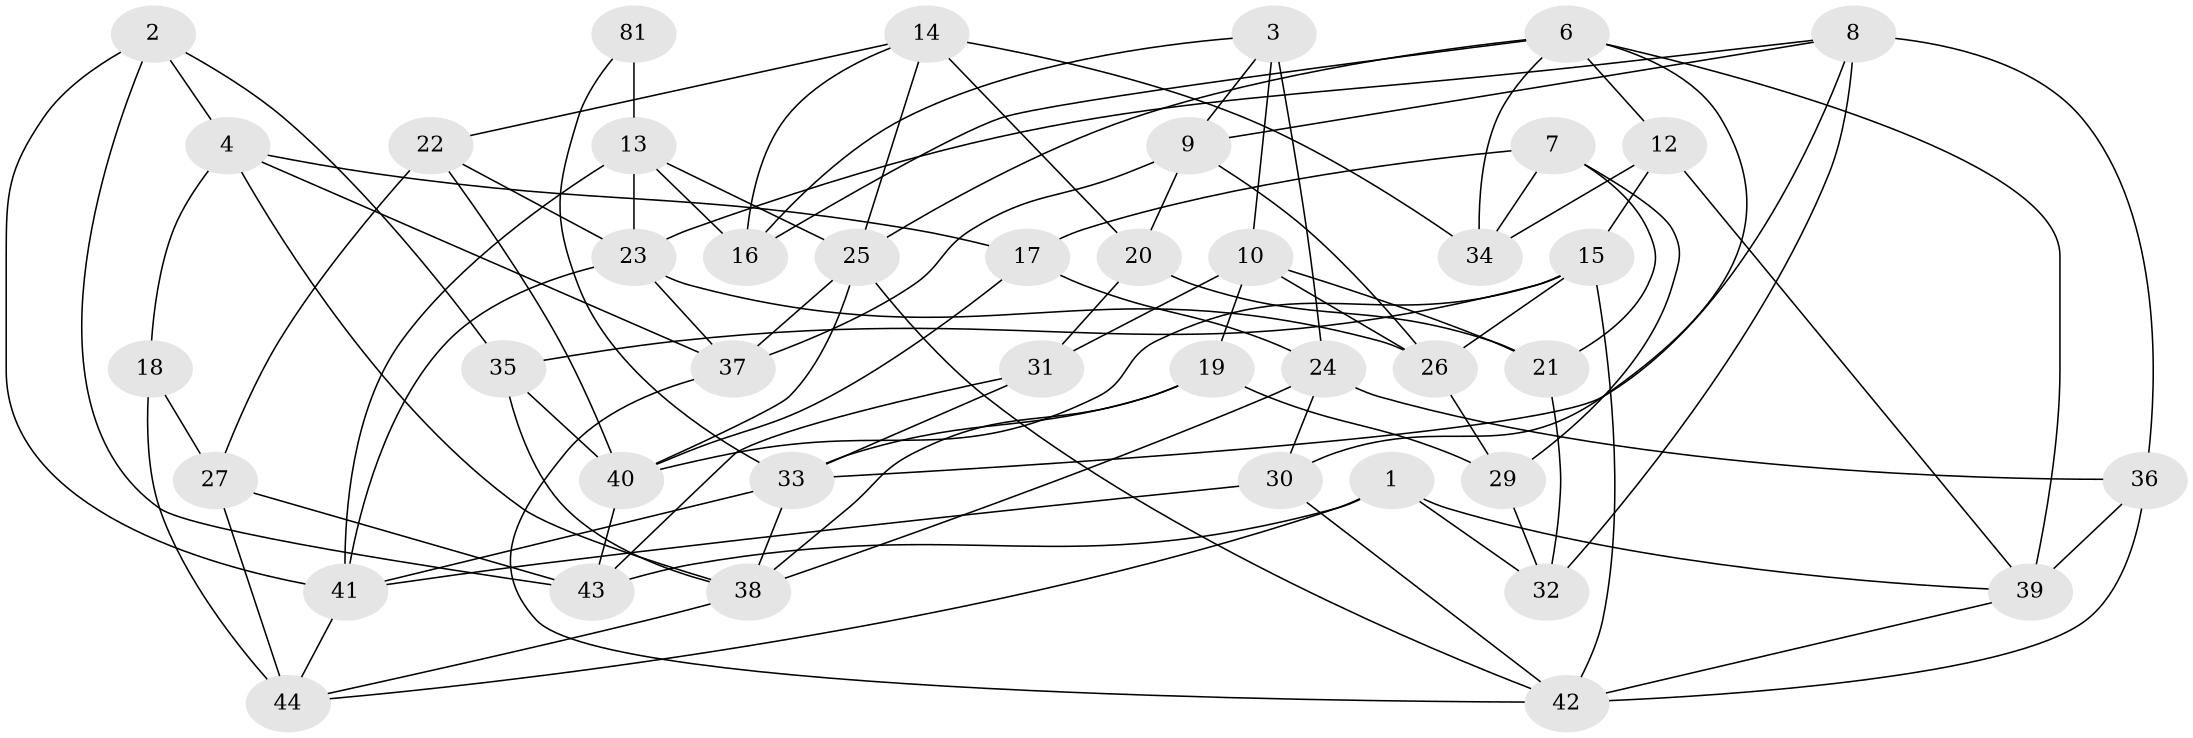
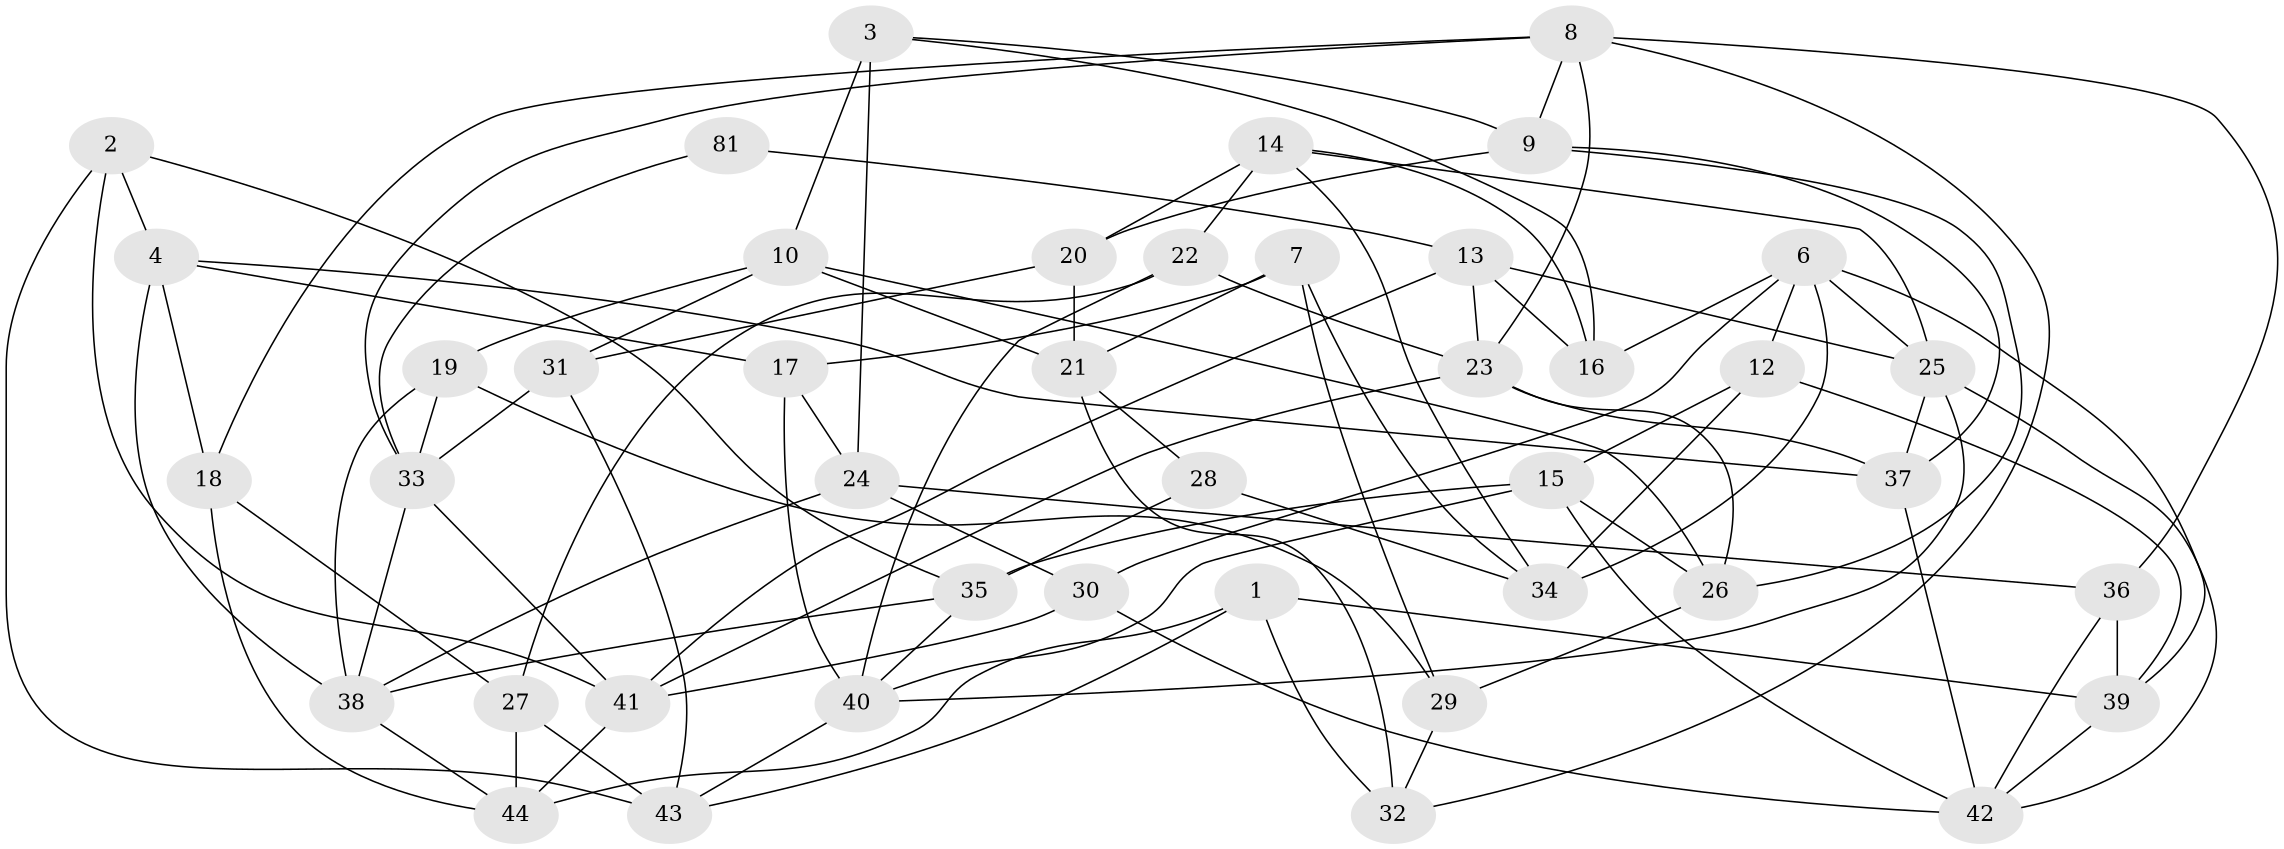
edge "8" -- "18": added
node "28": added
